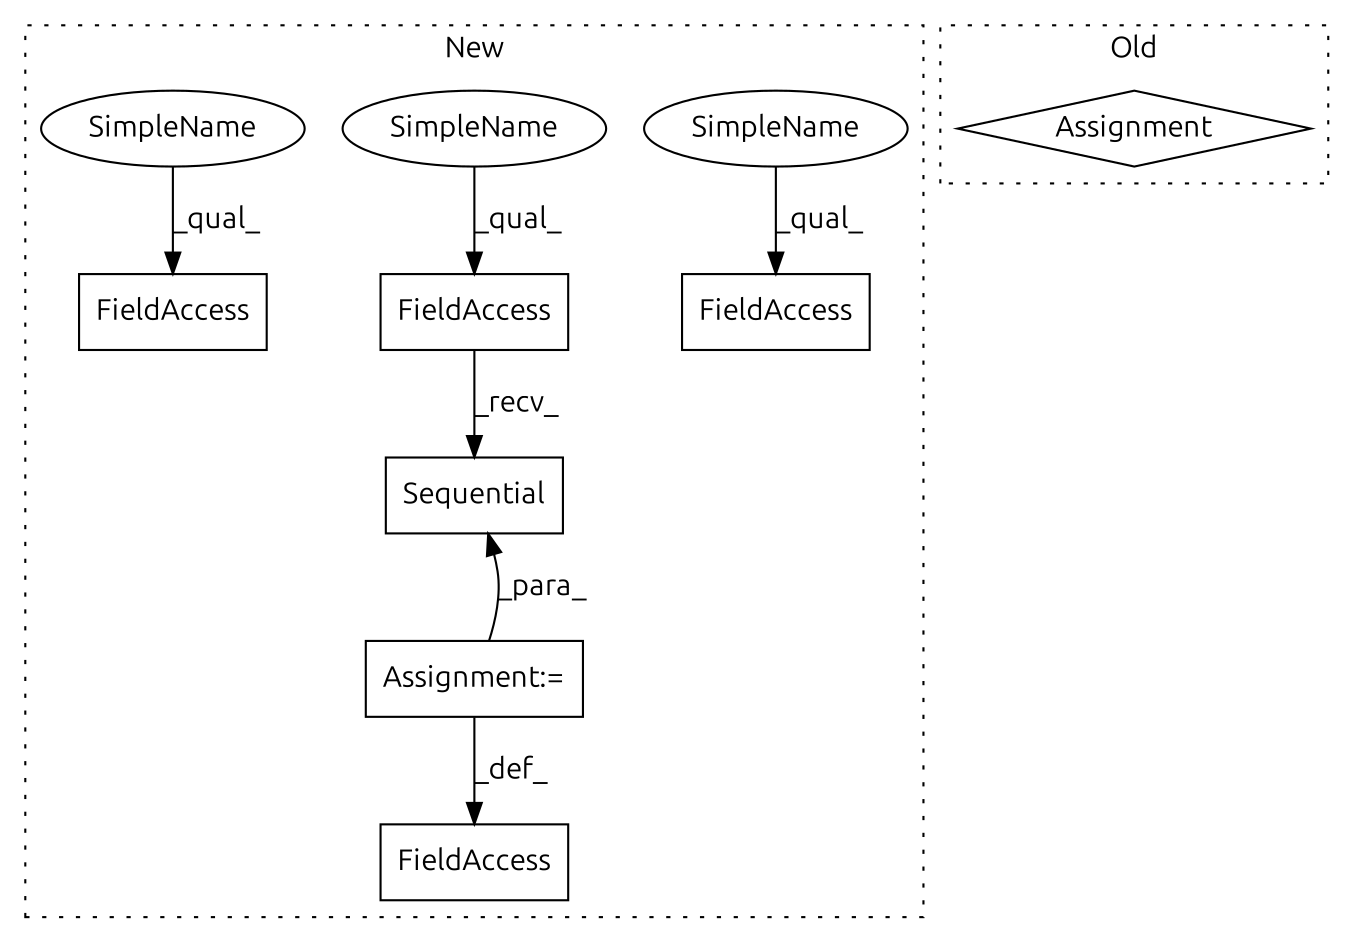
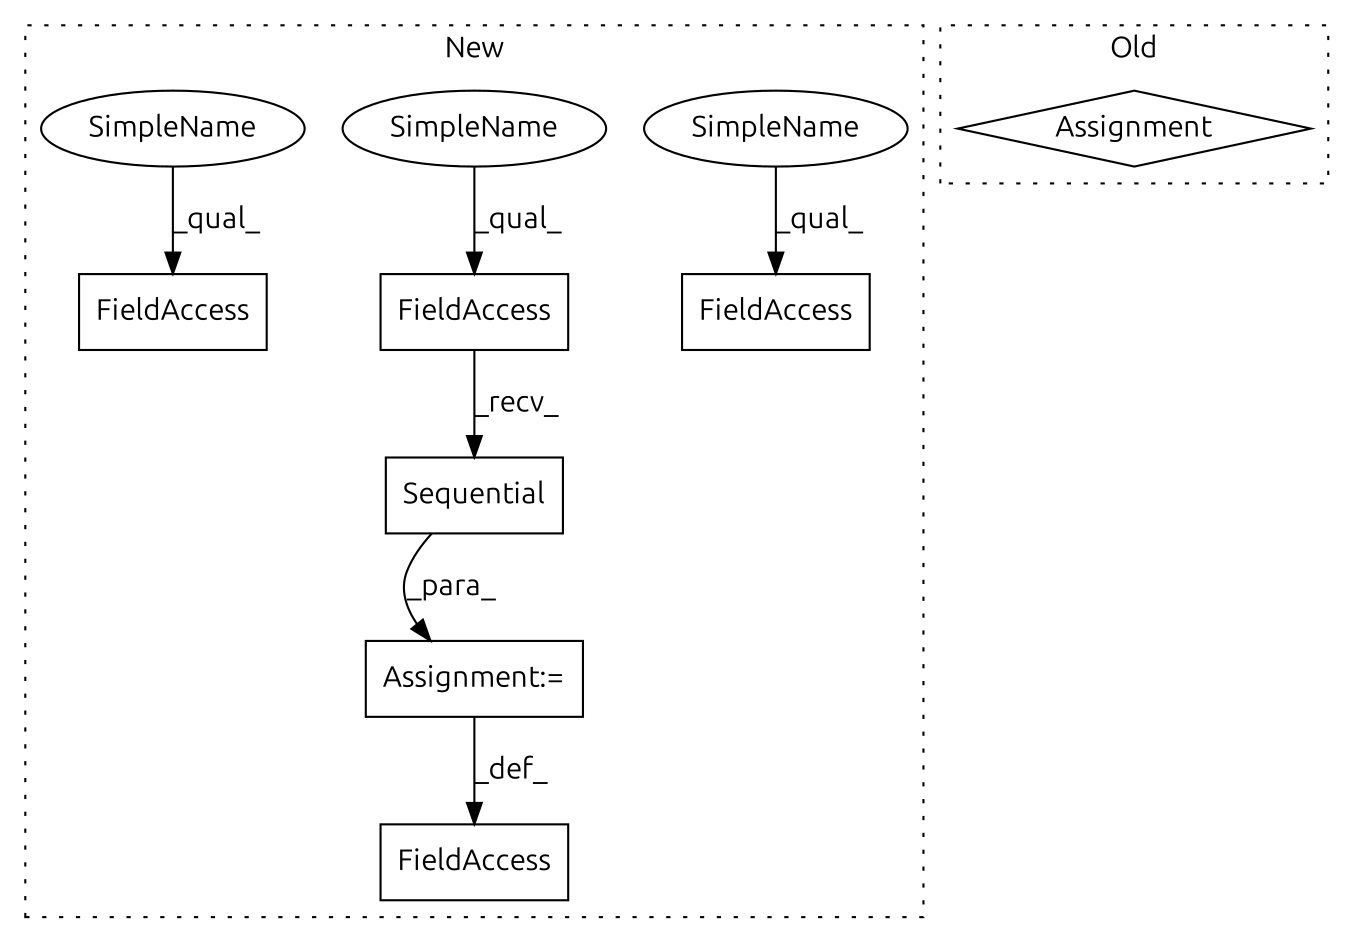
edge "Assignment:=" -> "Sequential": reversed
